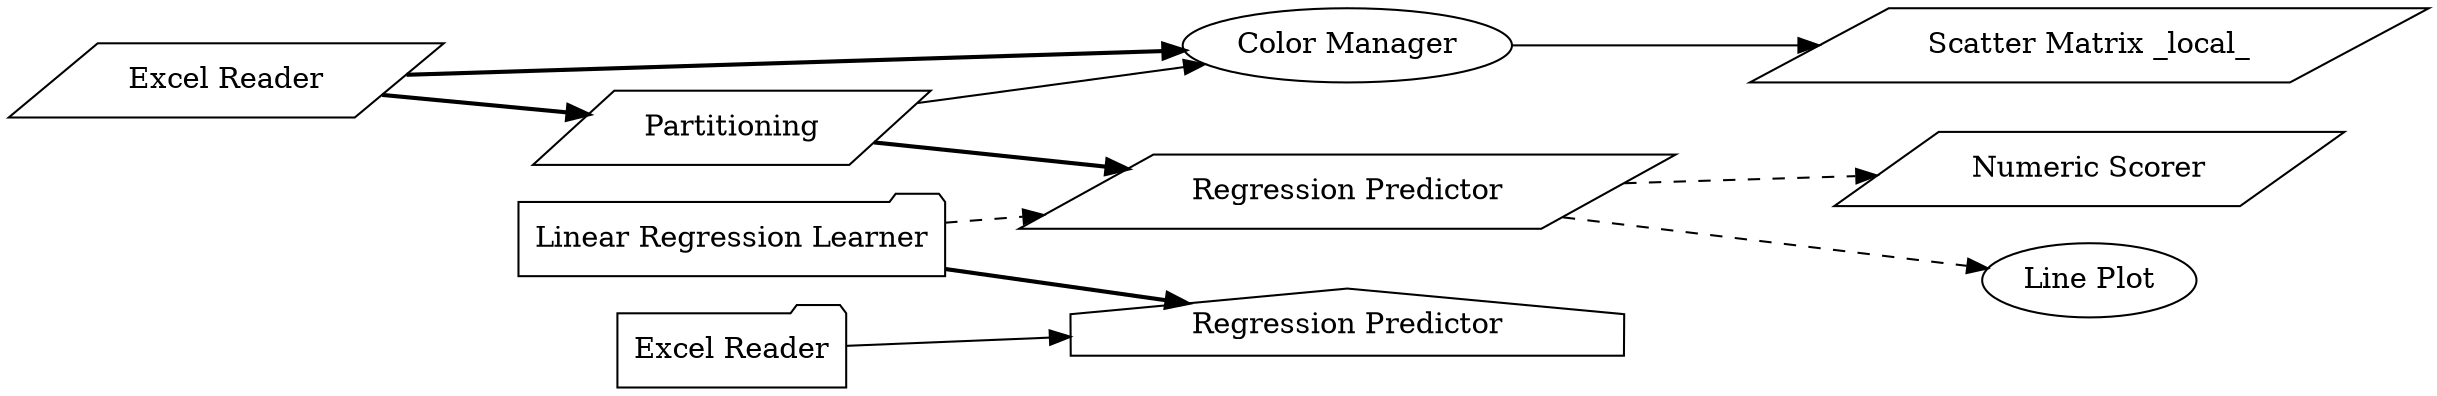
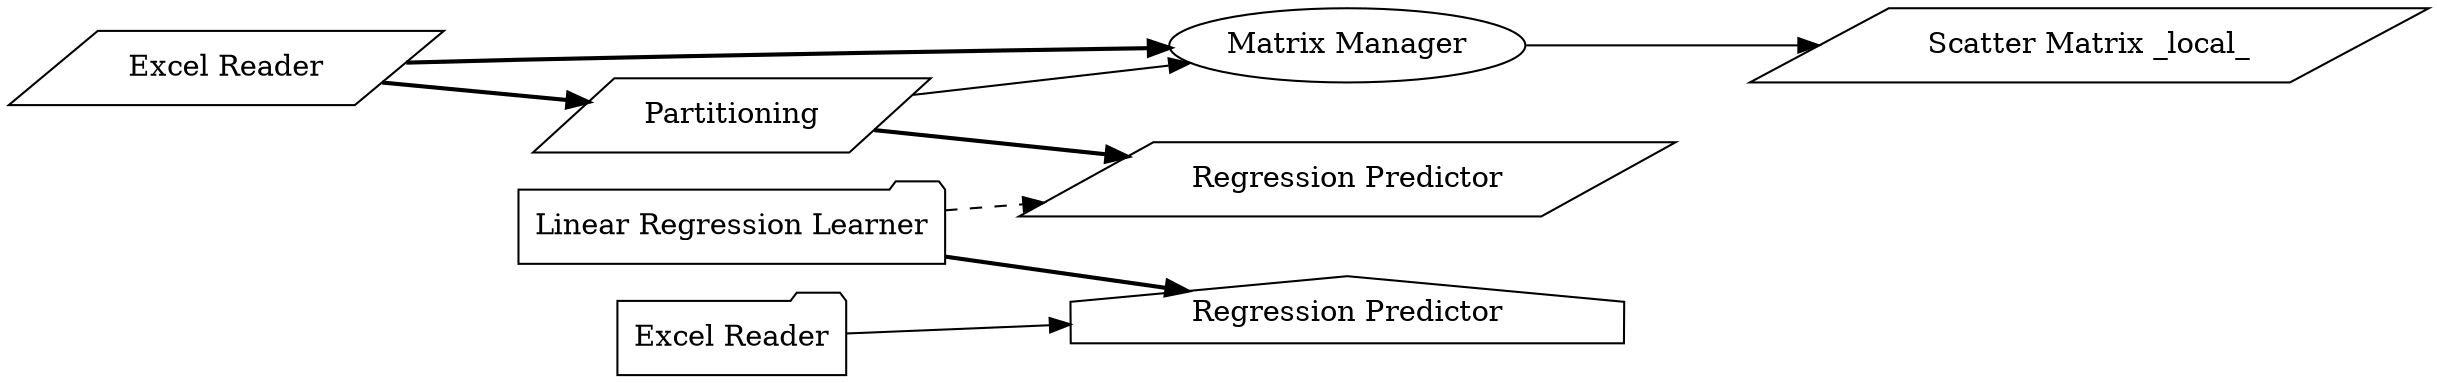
node "Color Manager": label "Color Manager" -> "Matrix Manager"
node "Numeric Scorer": removed
node "Line Plot": removed
